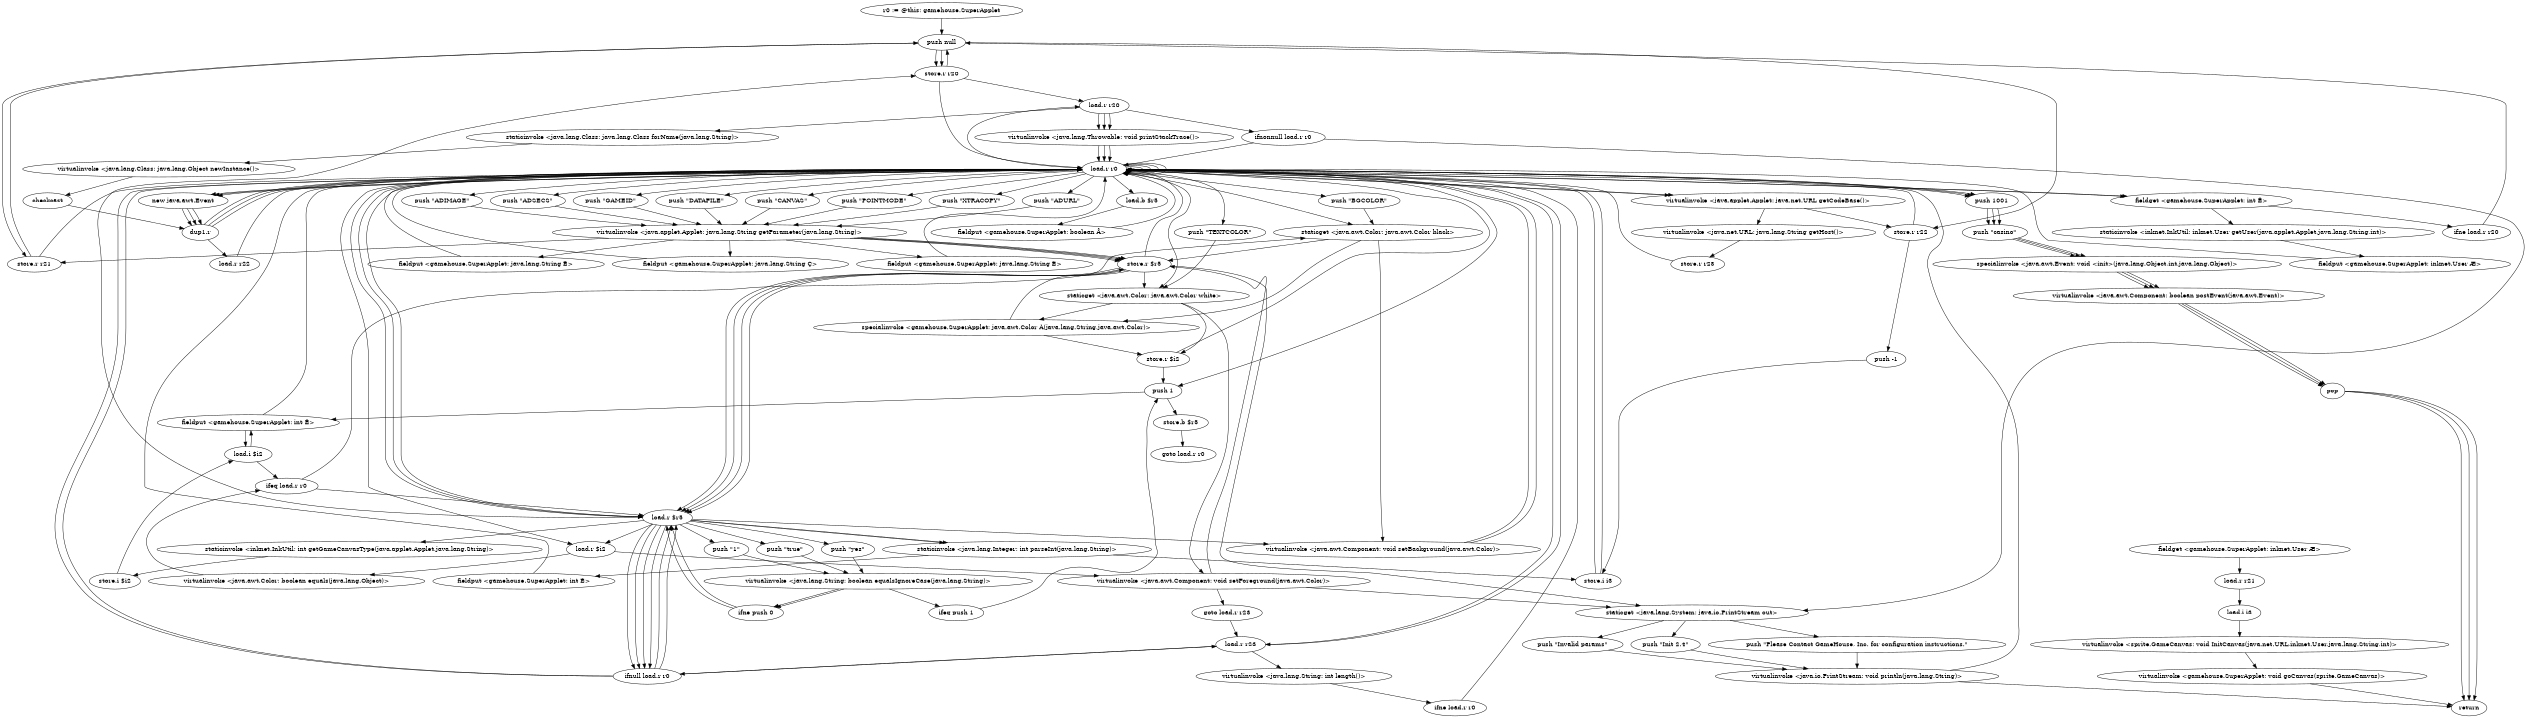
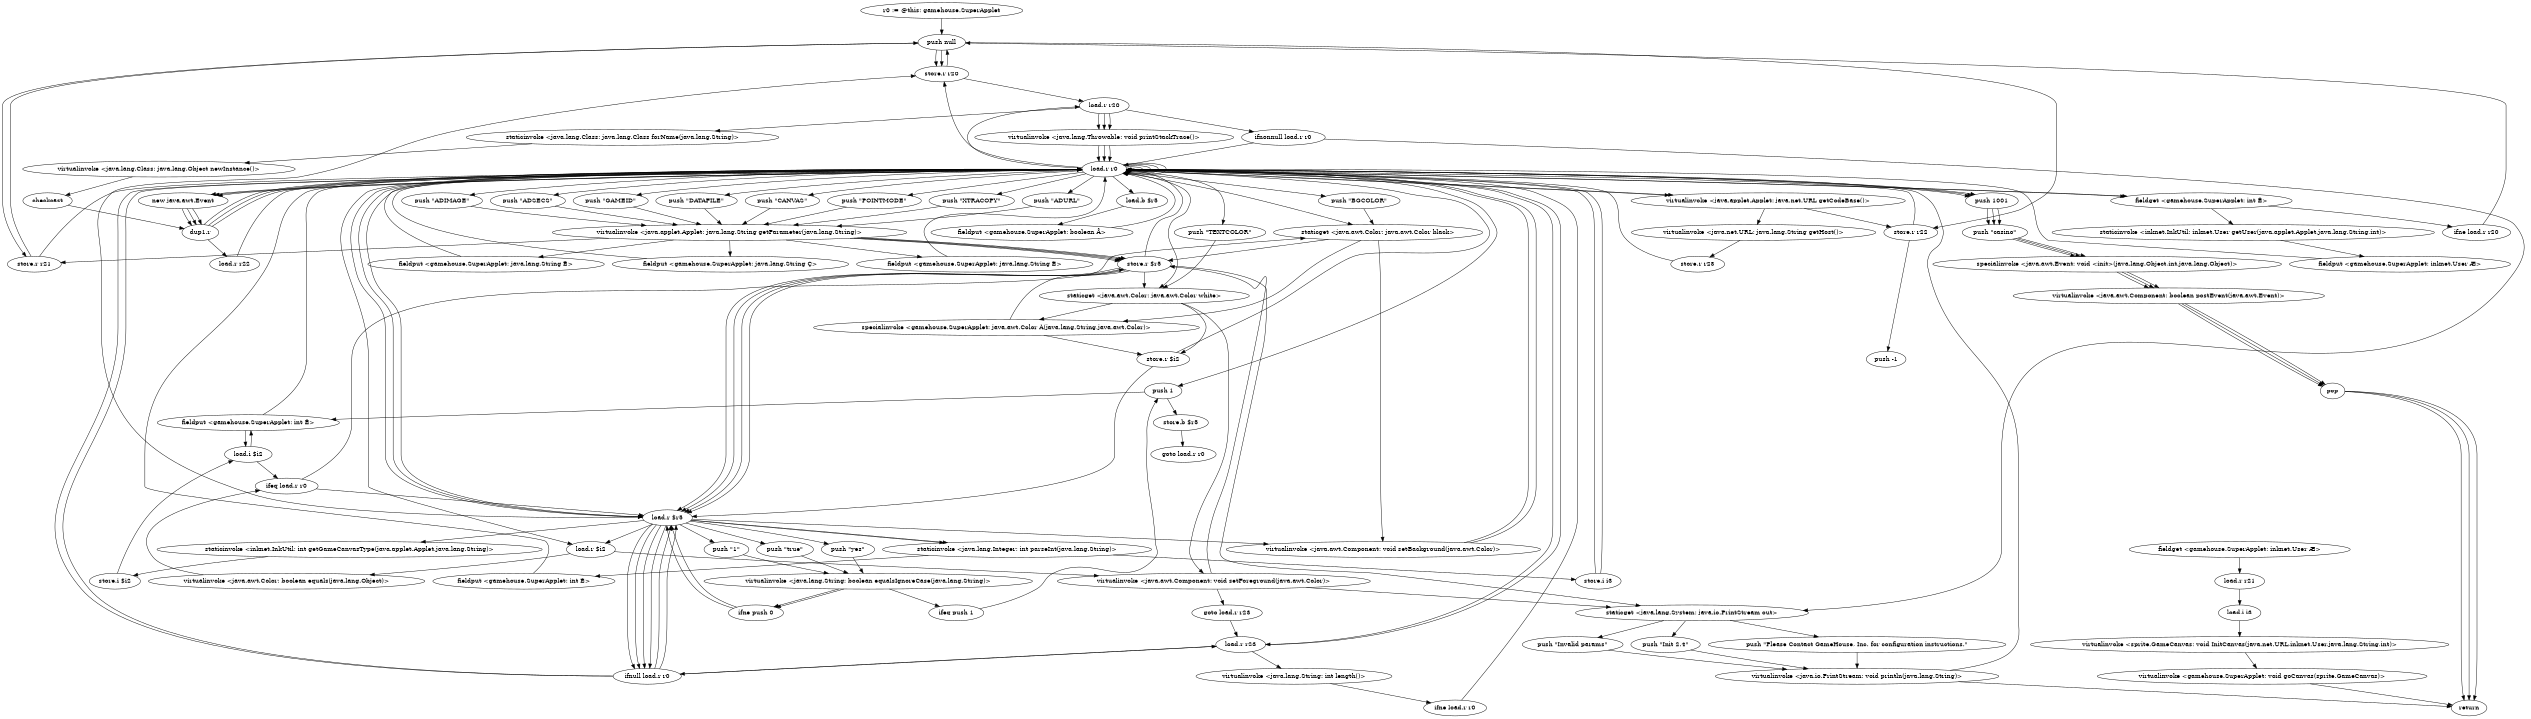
edge "store.r r20" -> "load.r r0": reversed
edge "store.r $i2" -> "push 1": now "store.r $i2" -> "load.r $r5"
edge "push -1" -> "store.i i3": removed
